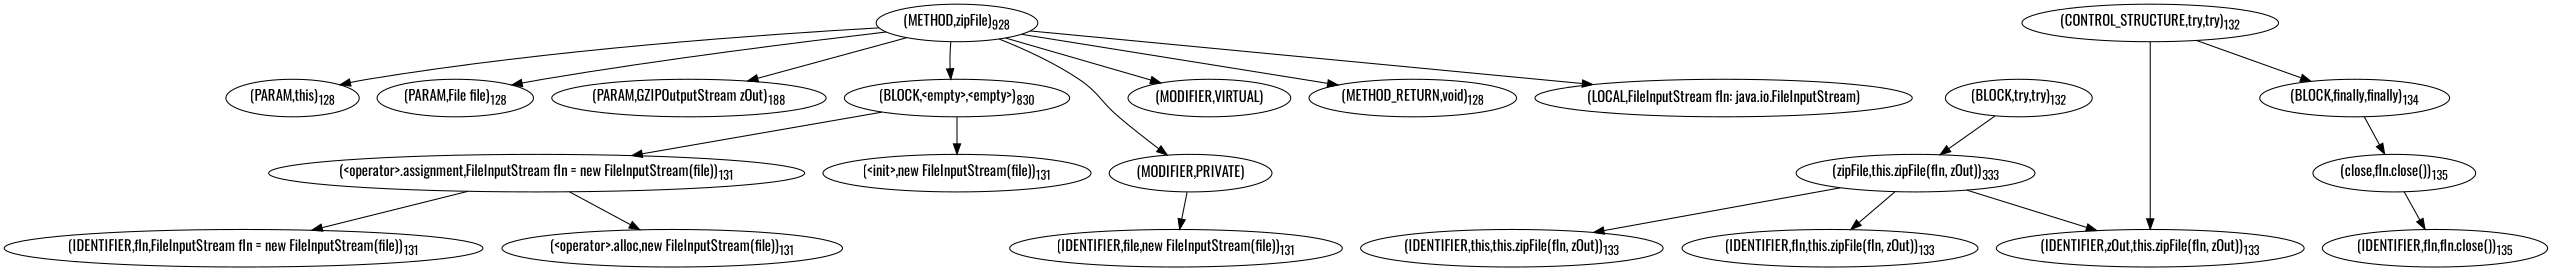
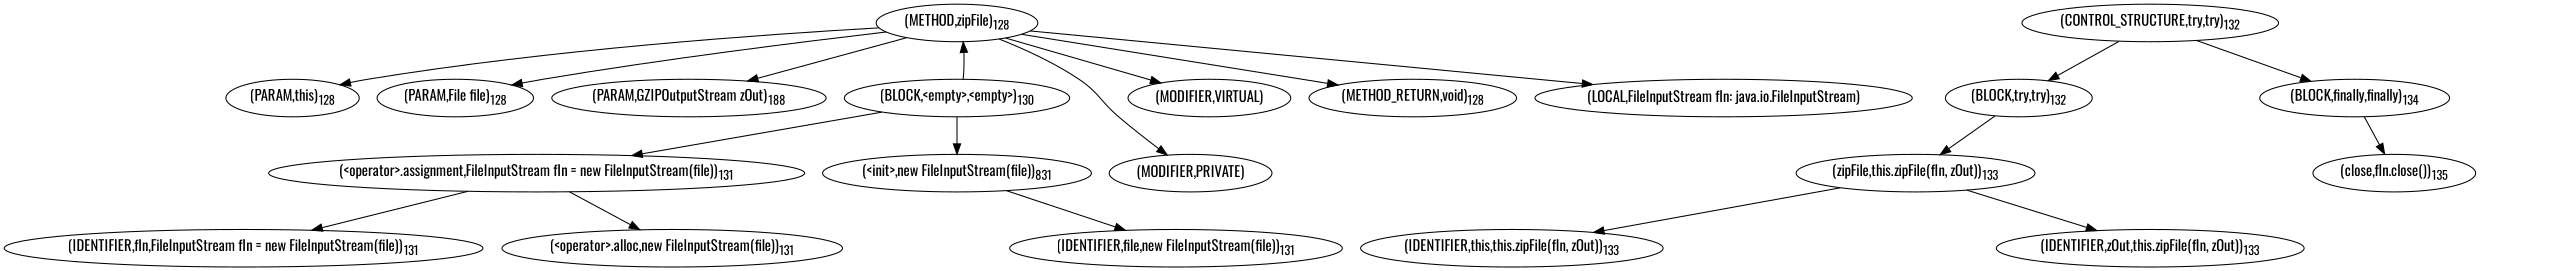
node "(METHOD,zipFile)": text "928" -> "128"
edge "(METHOD,zipFile)" -> "(BLOCK,<empty>,<empty>)": reversed
node "(BLOCK,<empty>,<empty>)": text "830" -> "130"
edge "(CONTROL_STRUCTURE,try,try)" -> "(IDENTIFIER,zOut,this.zipFile(fIn, zOut))": now "(CONTROL_STRUCTURE,try,try)" -> "(BLOCK,try,try)"
node "(<init>,new FileInputStream(file))": text "131" -> "831"
node "(zipFile,this.zipFile(fIn, zOut))": text "333" -> "133"
edge "(MODIFIER,PRIVATE)" -> "(IDENTIFIER,file,new FileInputStream(file))": now "(<init>,new FileInputStream(file))" -> "(IDENTIFIER,file,new FileInputStream(file))"
node "(IDENTIFIER,fIn,this.zipFile(fIn, zOut))": removed
node "(IDENTIFIER,fIn,fIn.close())": removed
